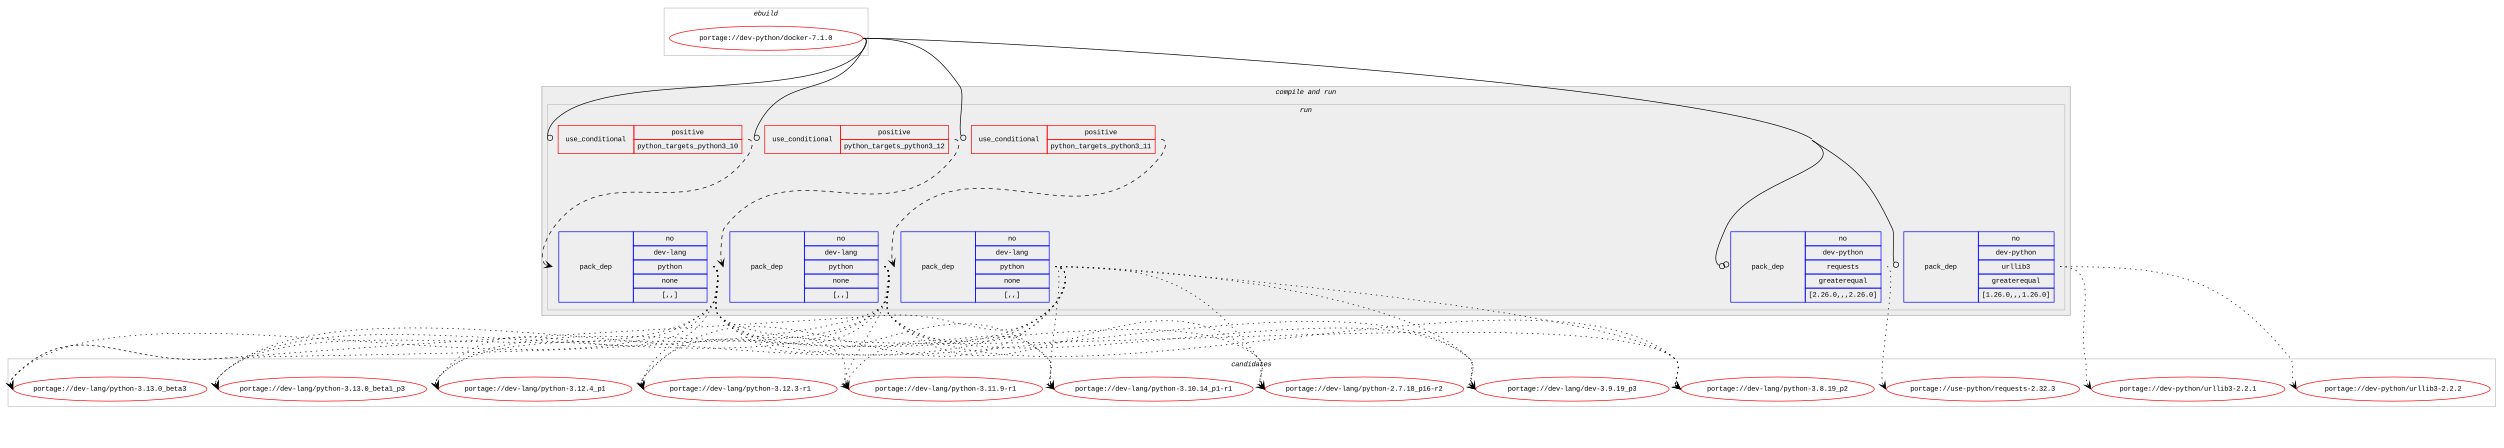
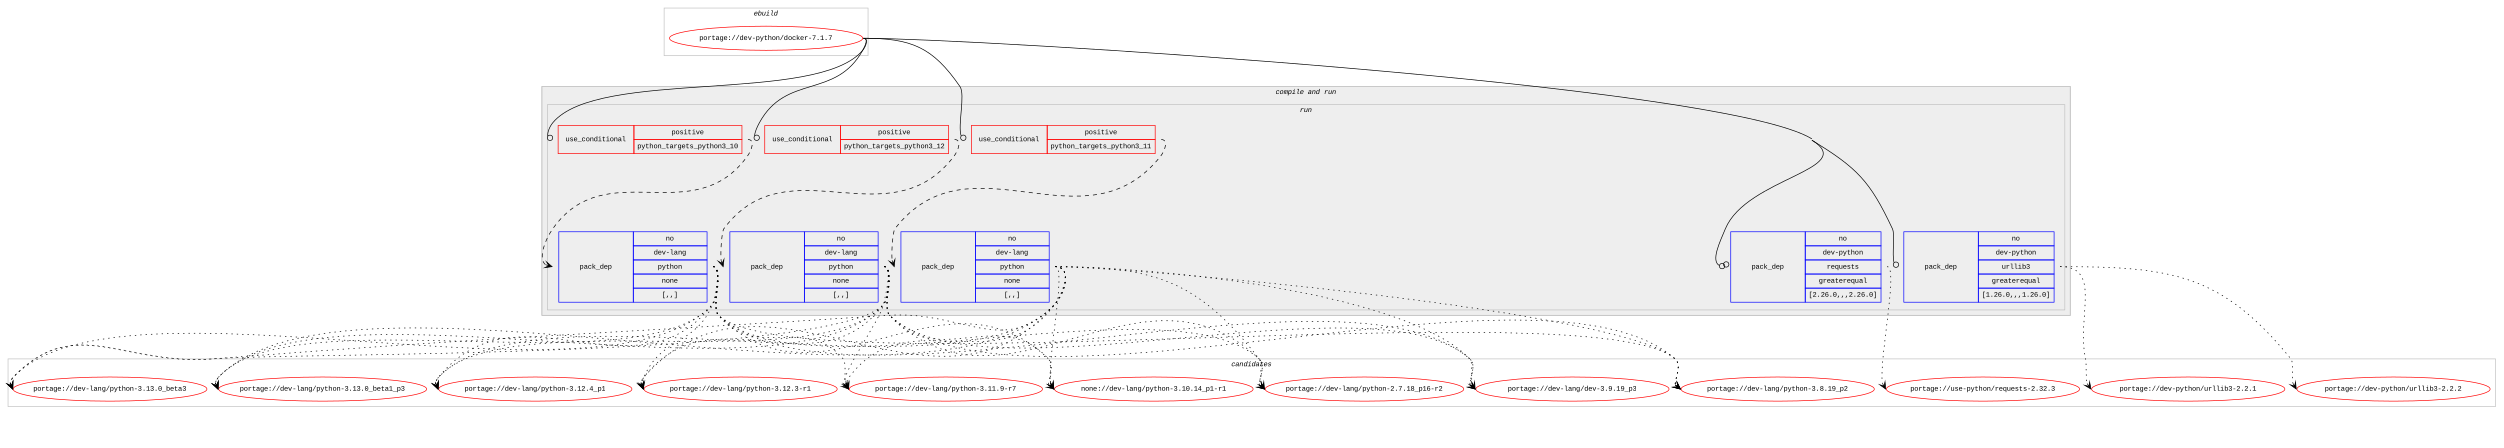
node "portage://dev-python/docker-7.1.0": label "portage://dev-python/docker-7.1.0" -> "portage://dev-python/docker-7.1.7"
node "portage://dev-lang/python-3.11.9-r1": label "portage://dev-lang/python-3.11.9-r1" -> "portage://dev-lang/python-3.11.9-r7"
node "portage://dev-lang/python-3.10.14_p1-r1": label "portage://dev-lang/python-3.10.14_p1-r1" -> "none://dev-lang/python-3.10.14_p1-r1"
